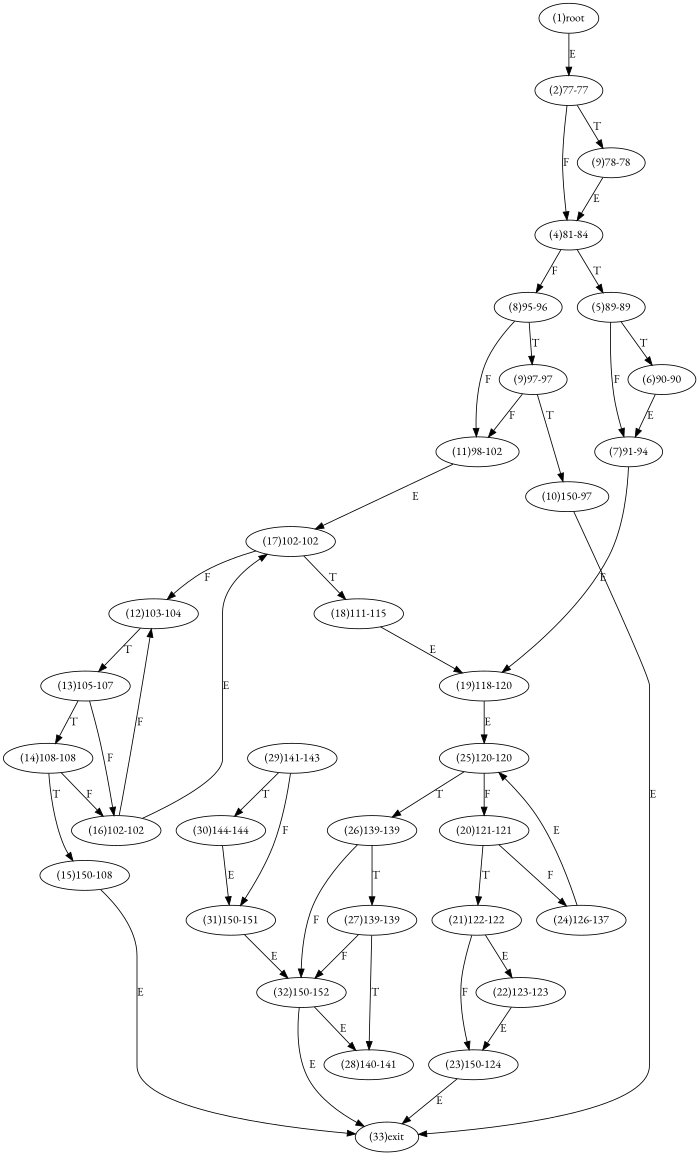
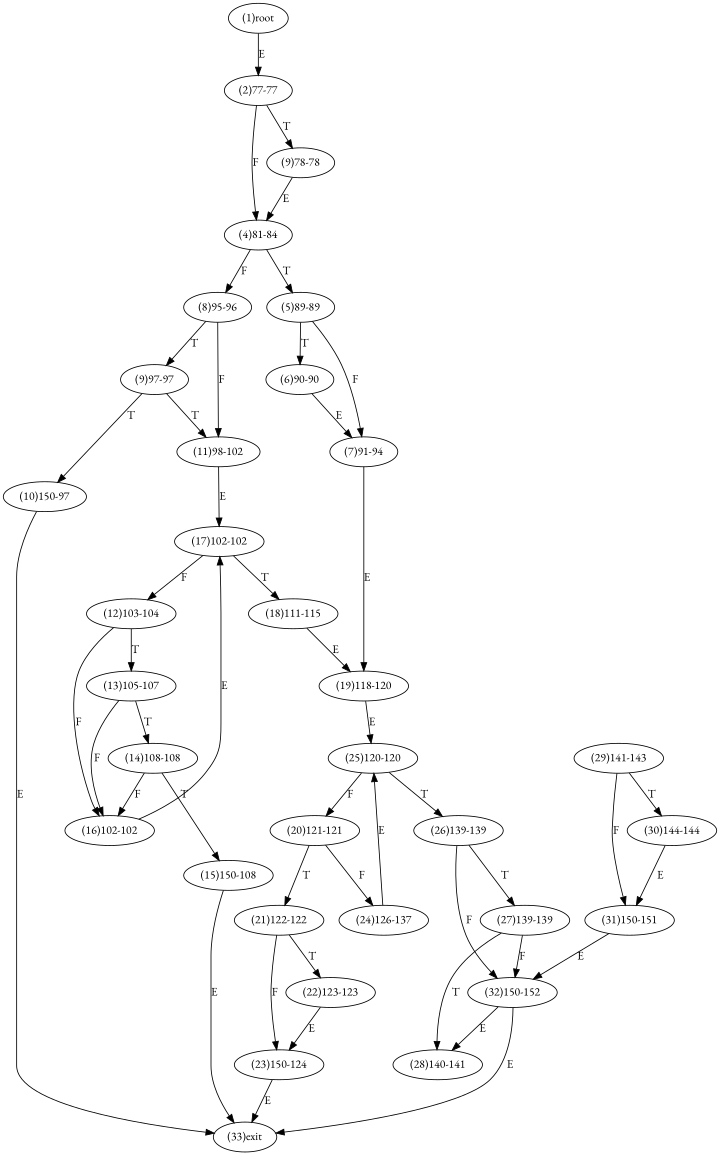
edge "(9)97-97" -> "(11)98-102": label "F" -> "T"
edge "(16)102-102" -> "(12)103-104": reversed
edge "(21)122-122" -> "(22)123-123": label "E" -> "T"
